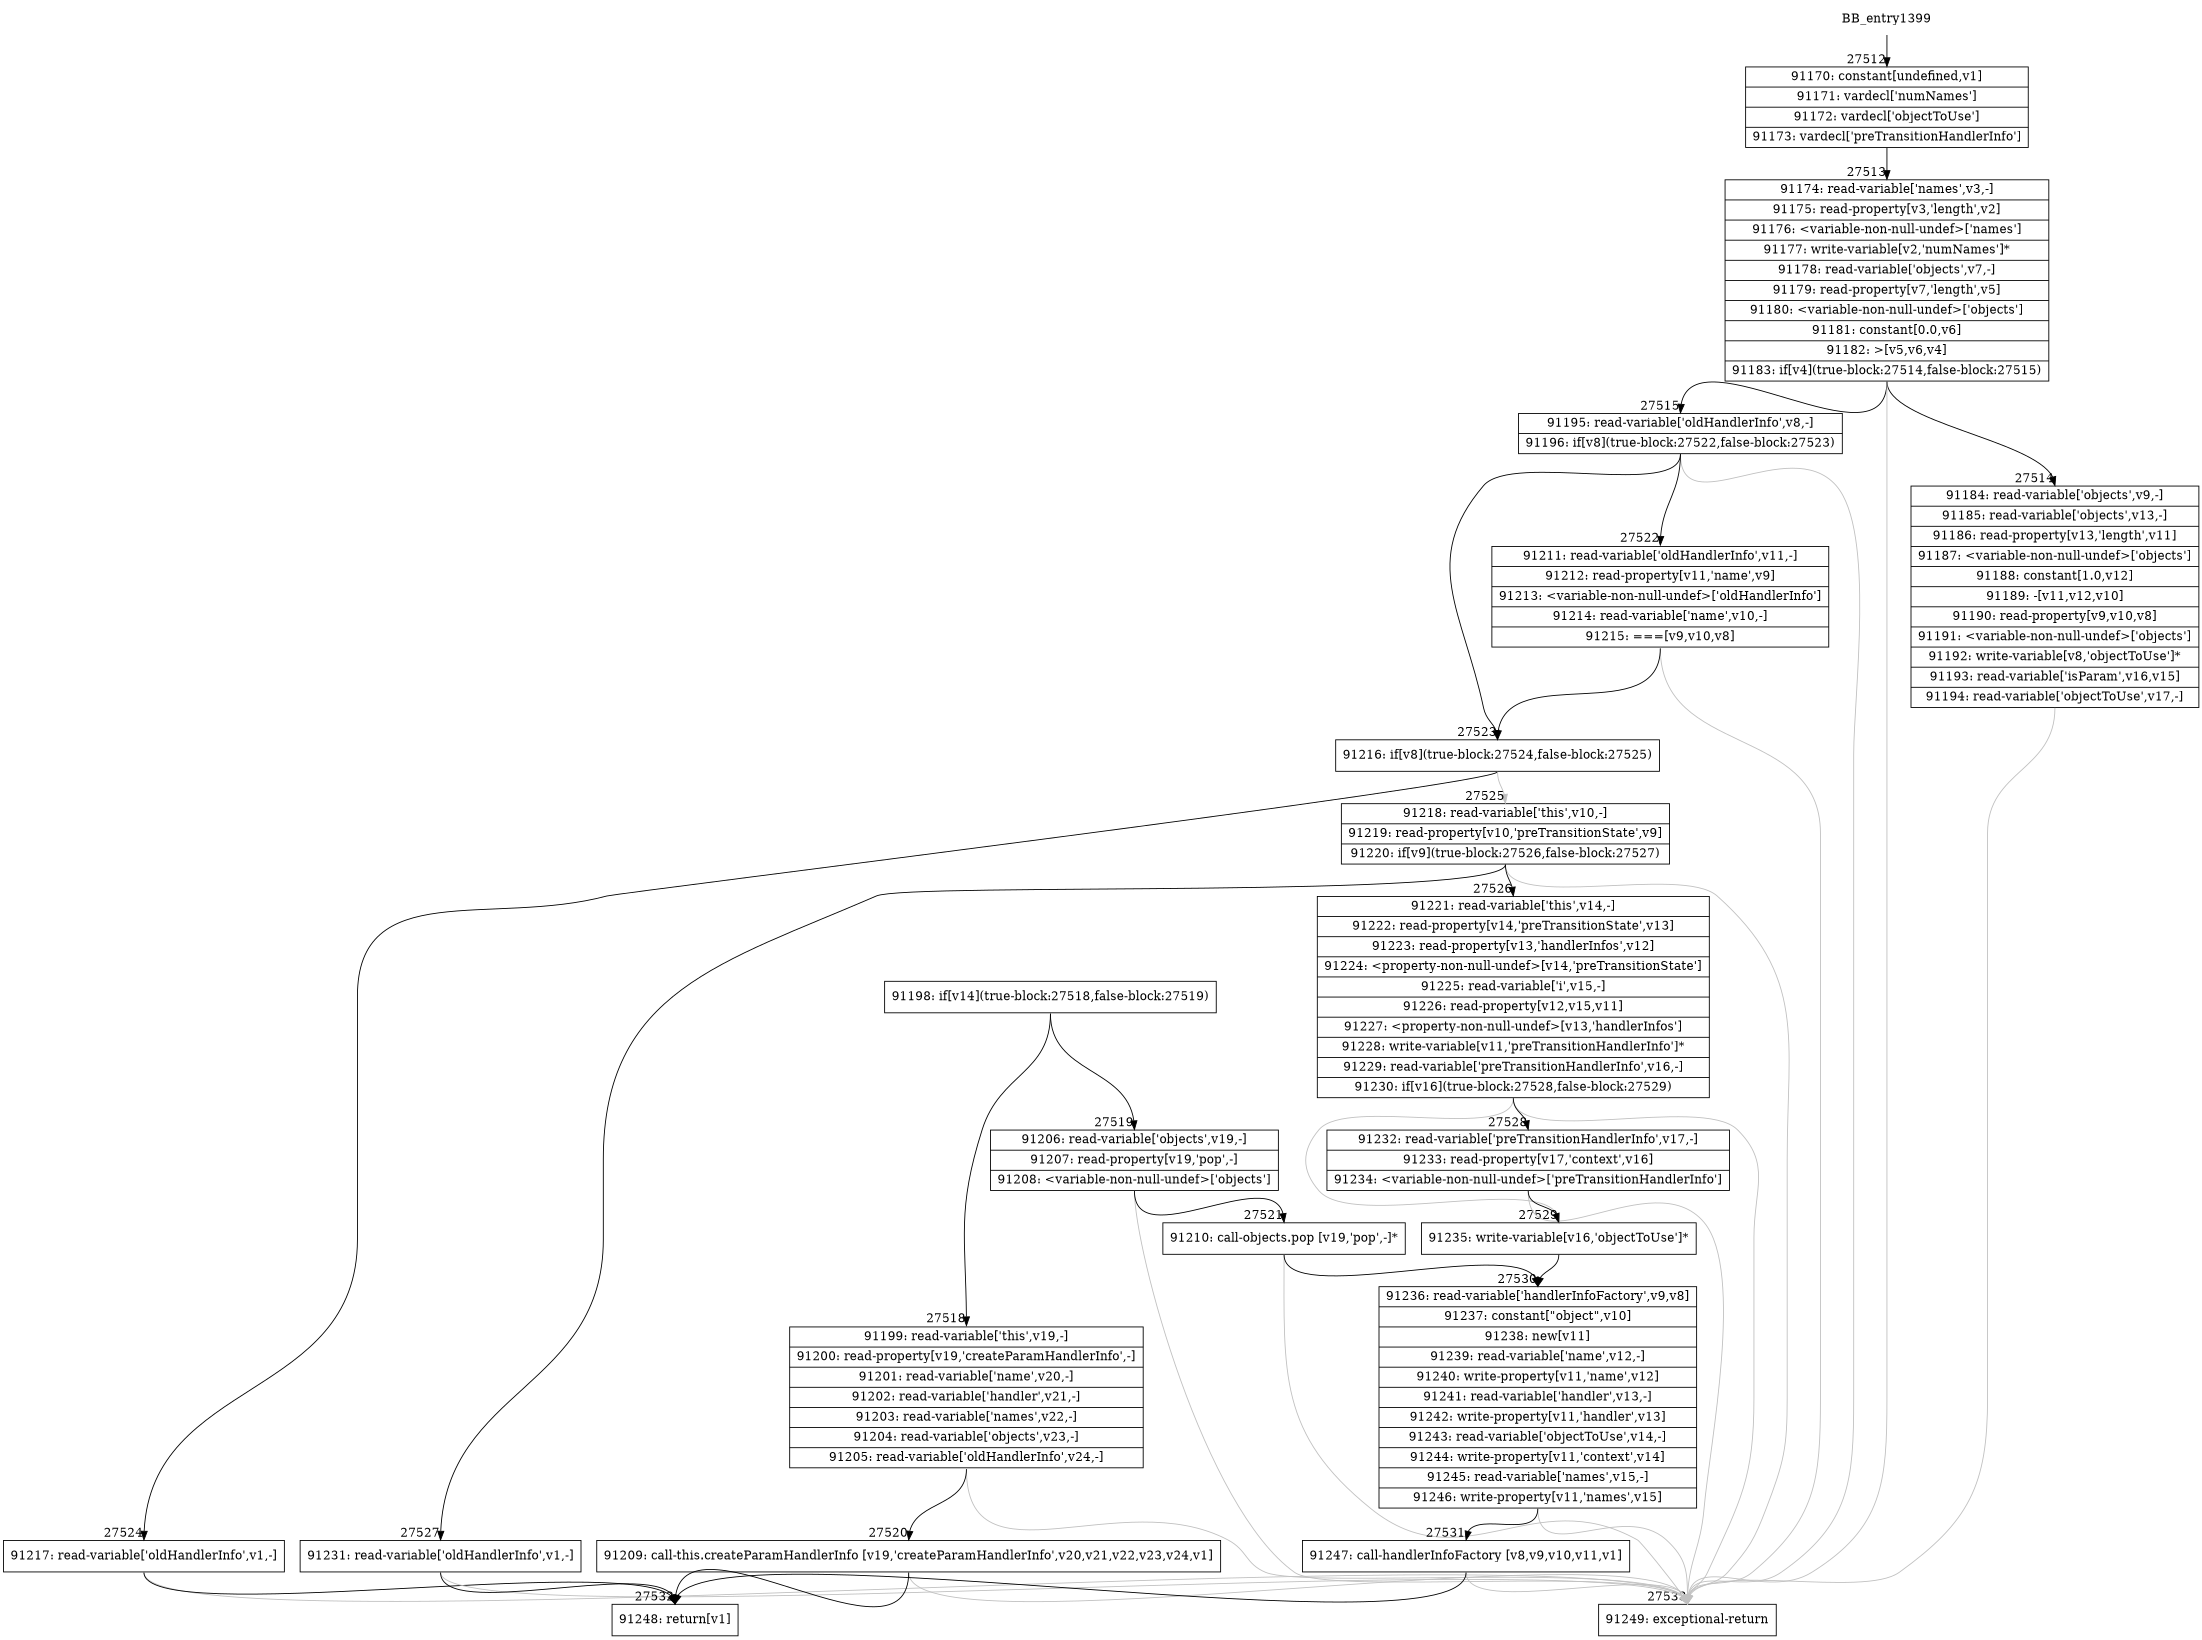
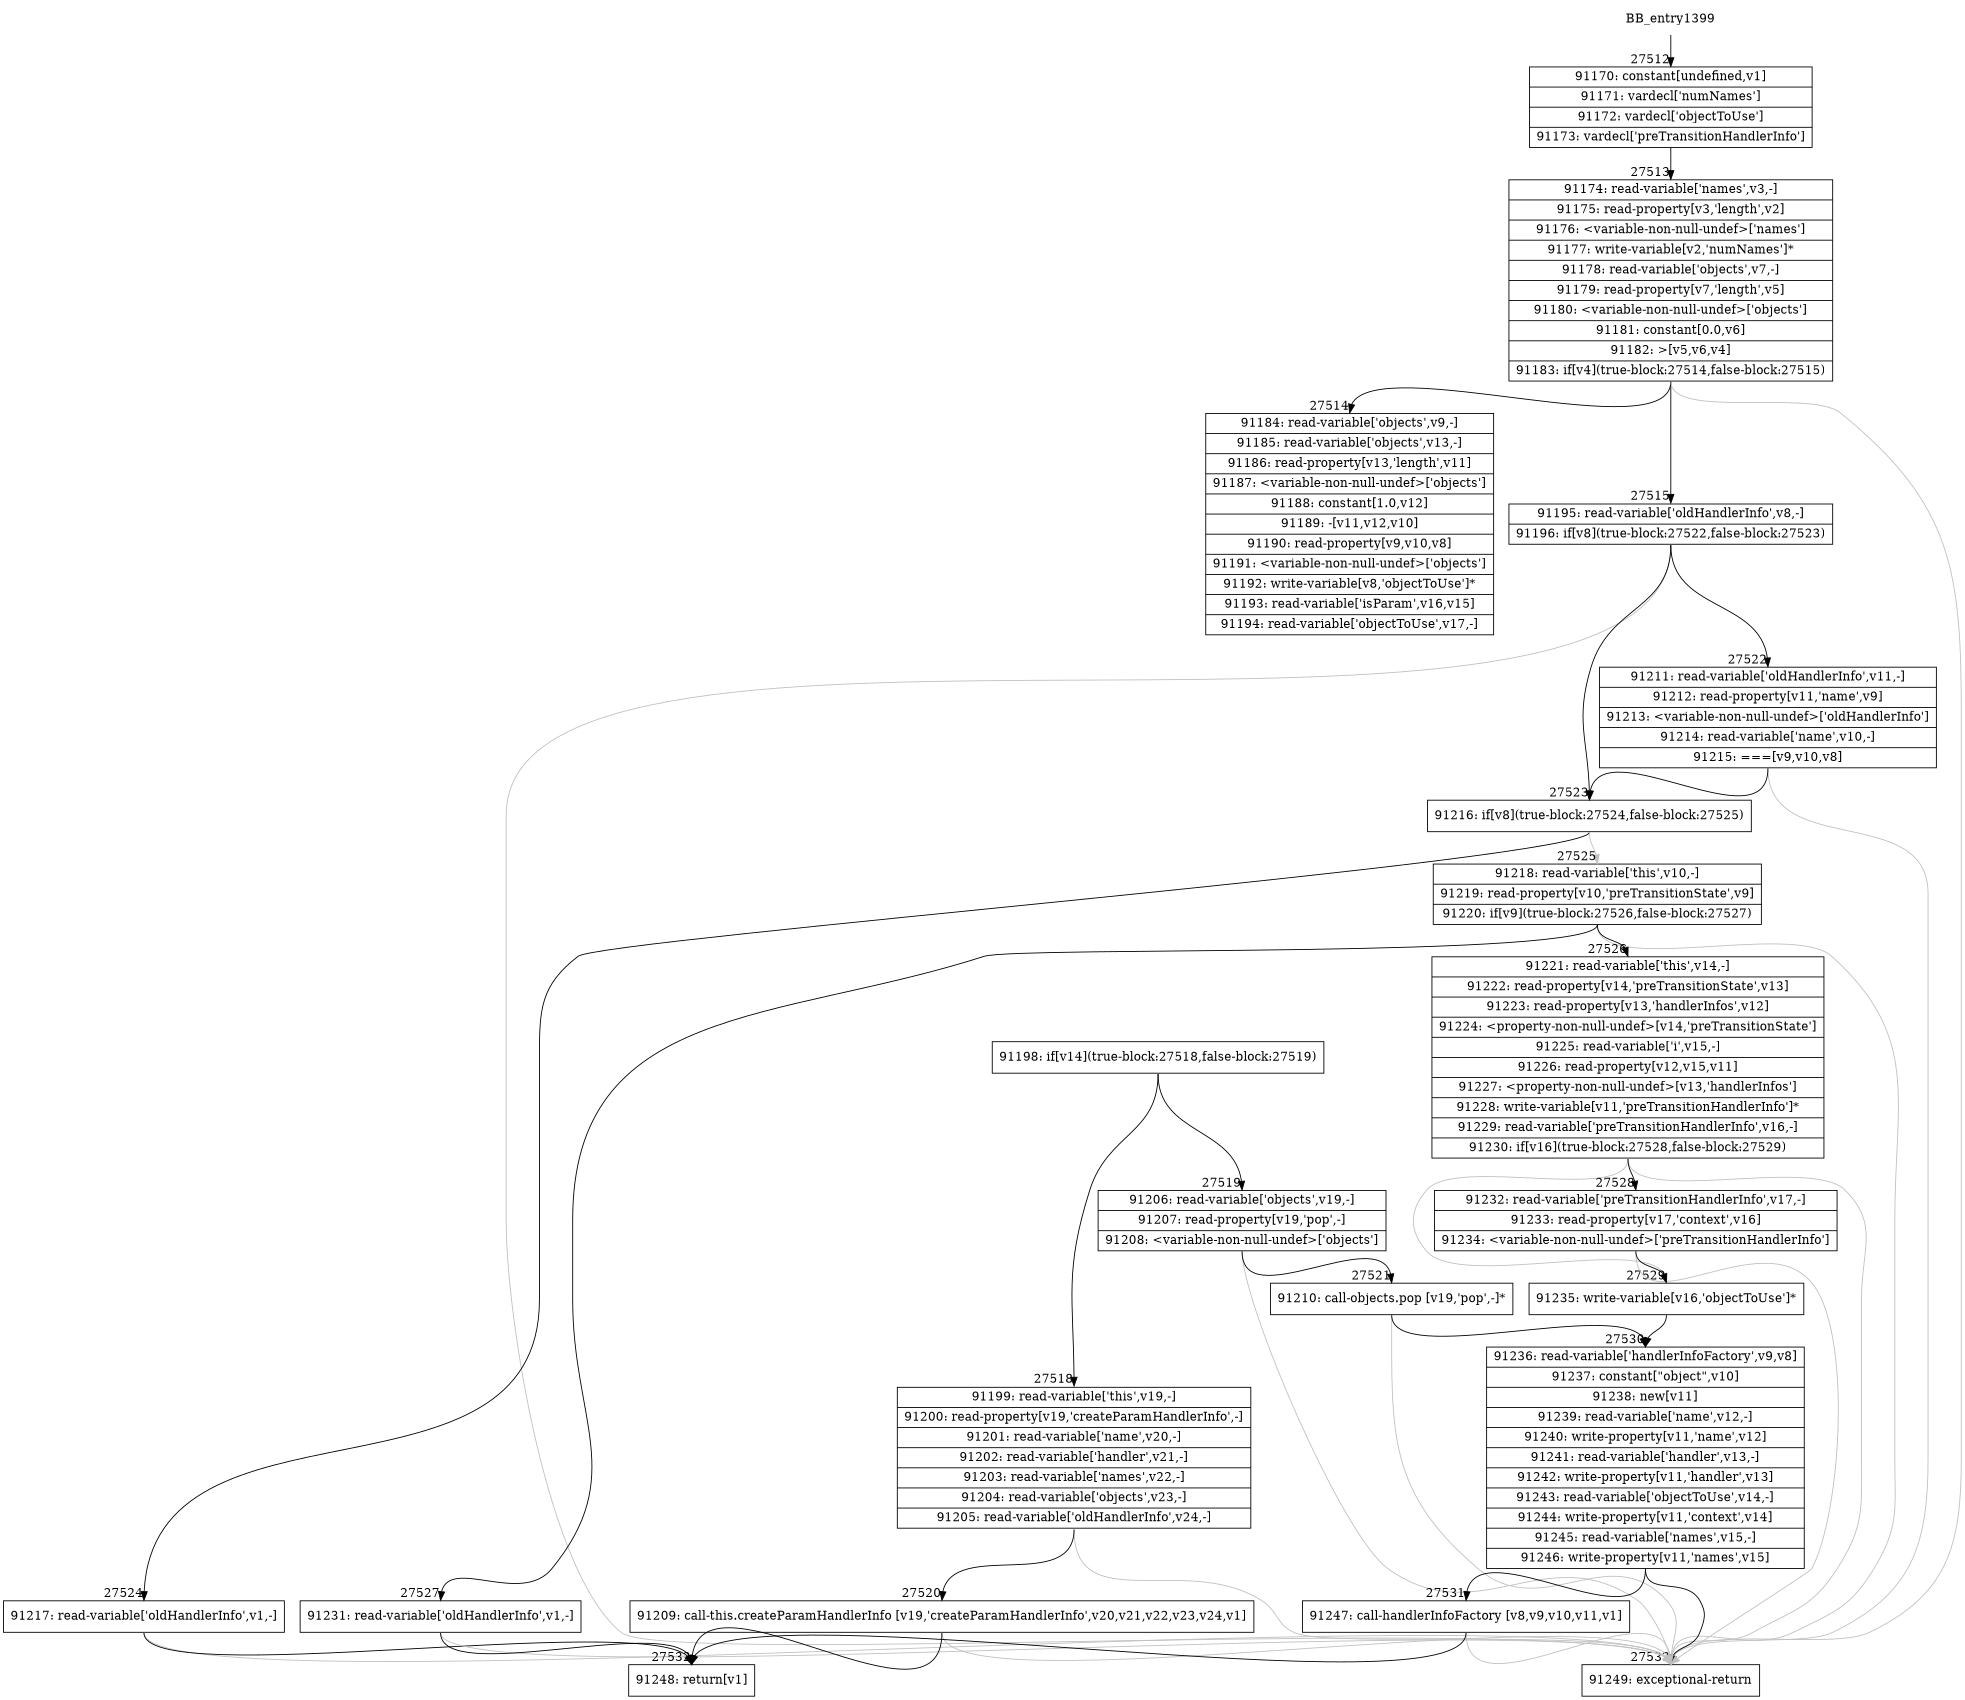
edge "91184: read-variable['objects',v9,-]" -> "91249: exceptional-return": removed
edge "91236: read-variable['handlerInfoFactory',v9,v8]" -> "91249: exceptional-return": color gray -> black
